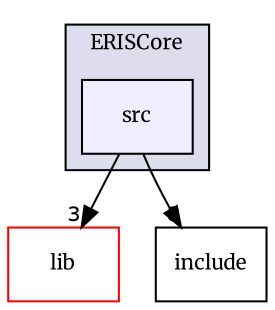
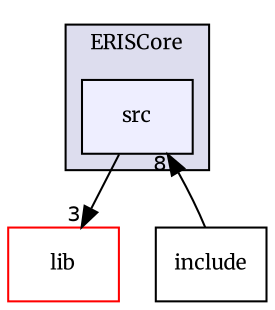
edge "src" -> "include": reversed
